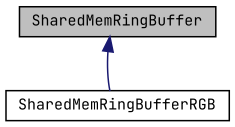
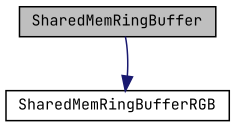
edge "SharedMemRingBufferRGB" -> "SharedMemRingBuffer": reversed
